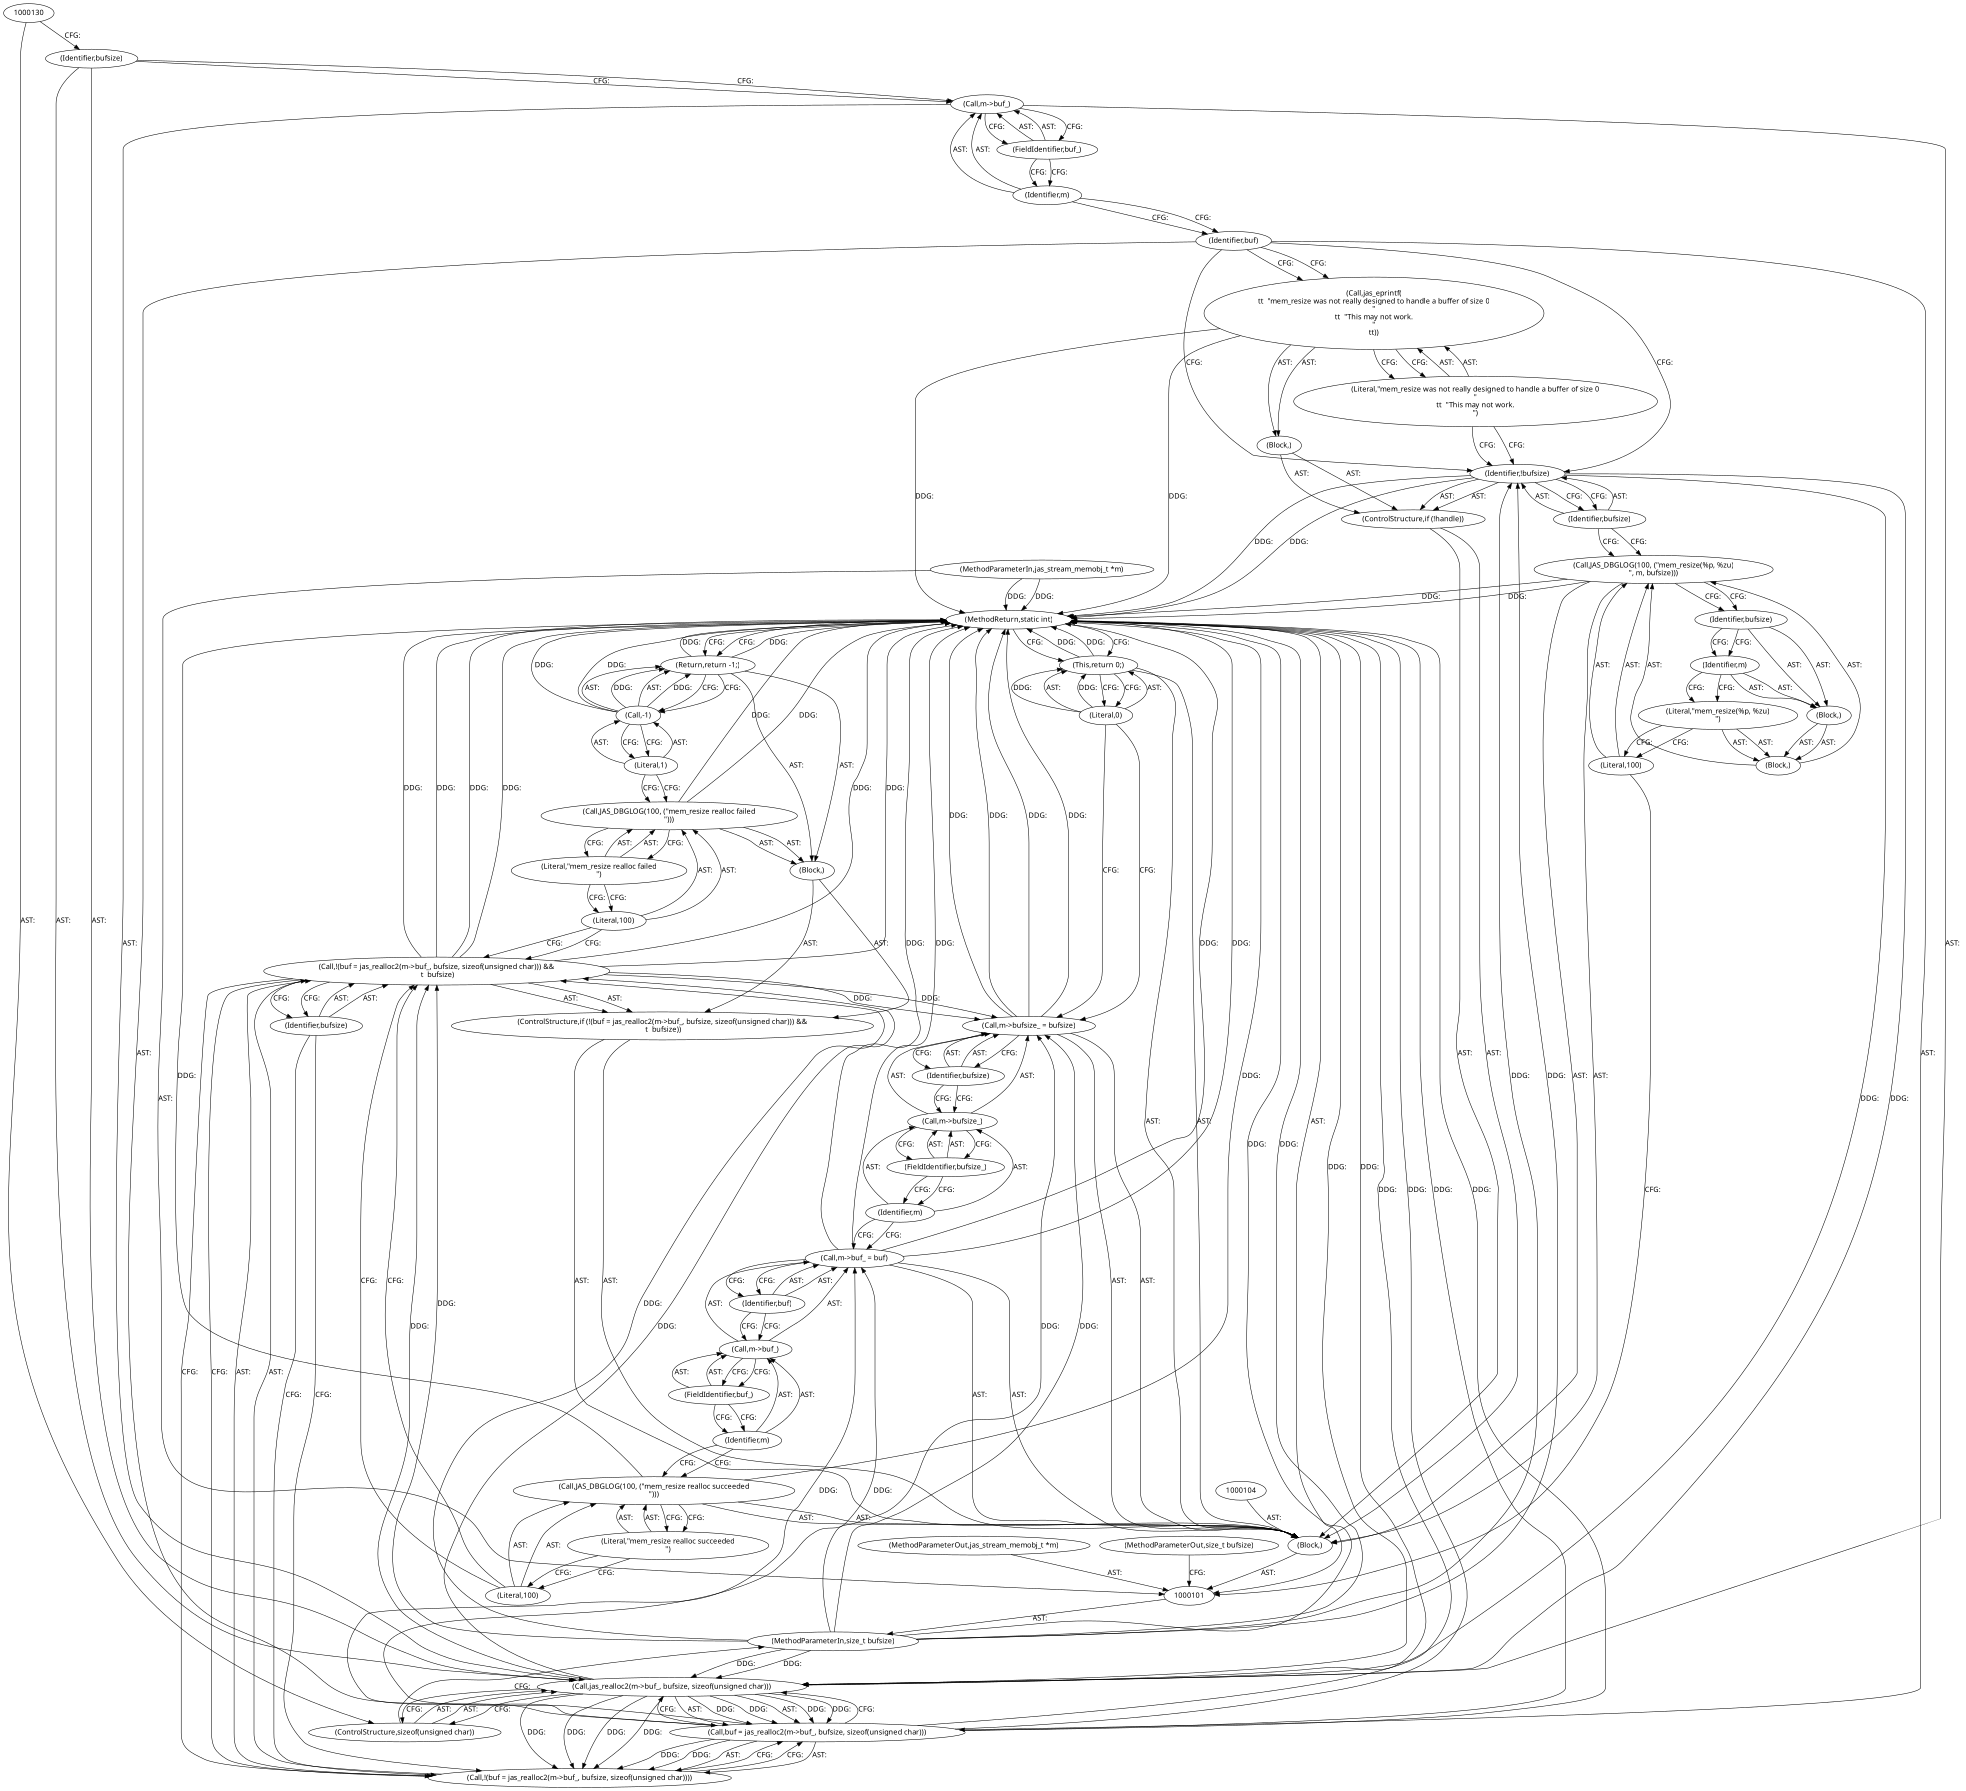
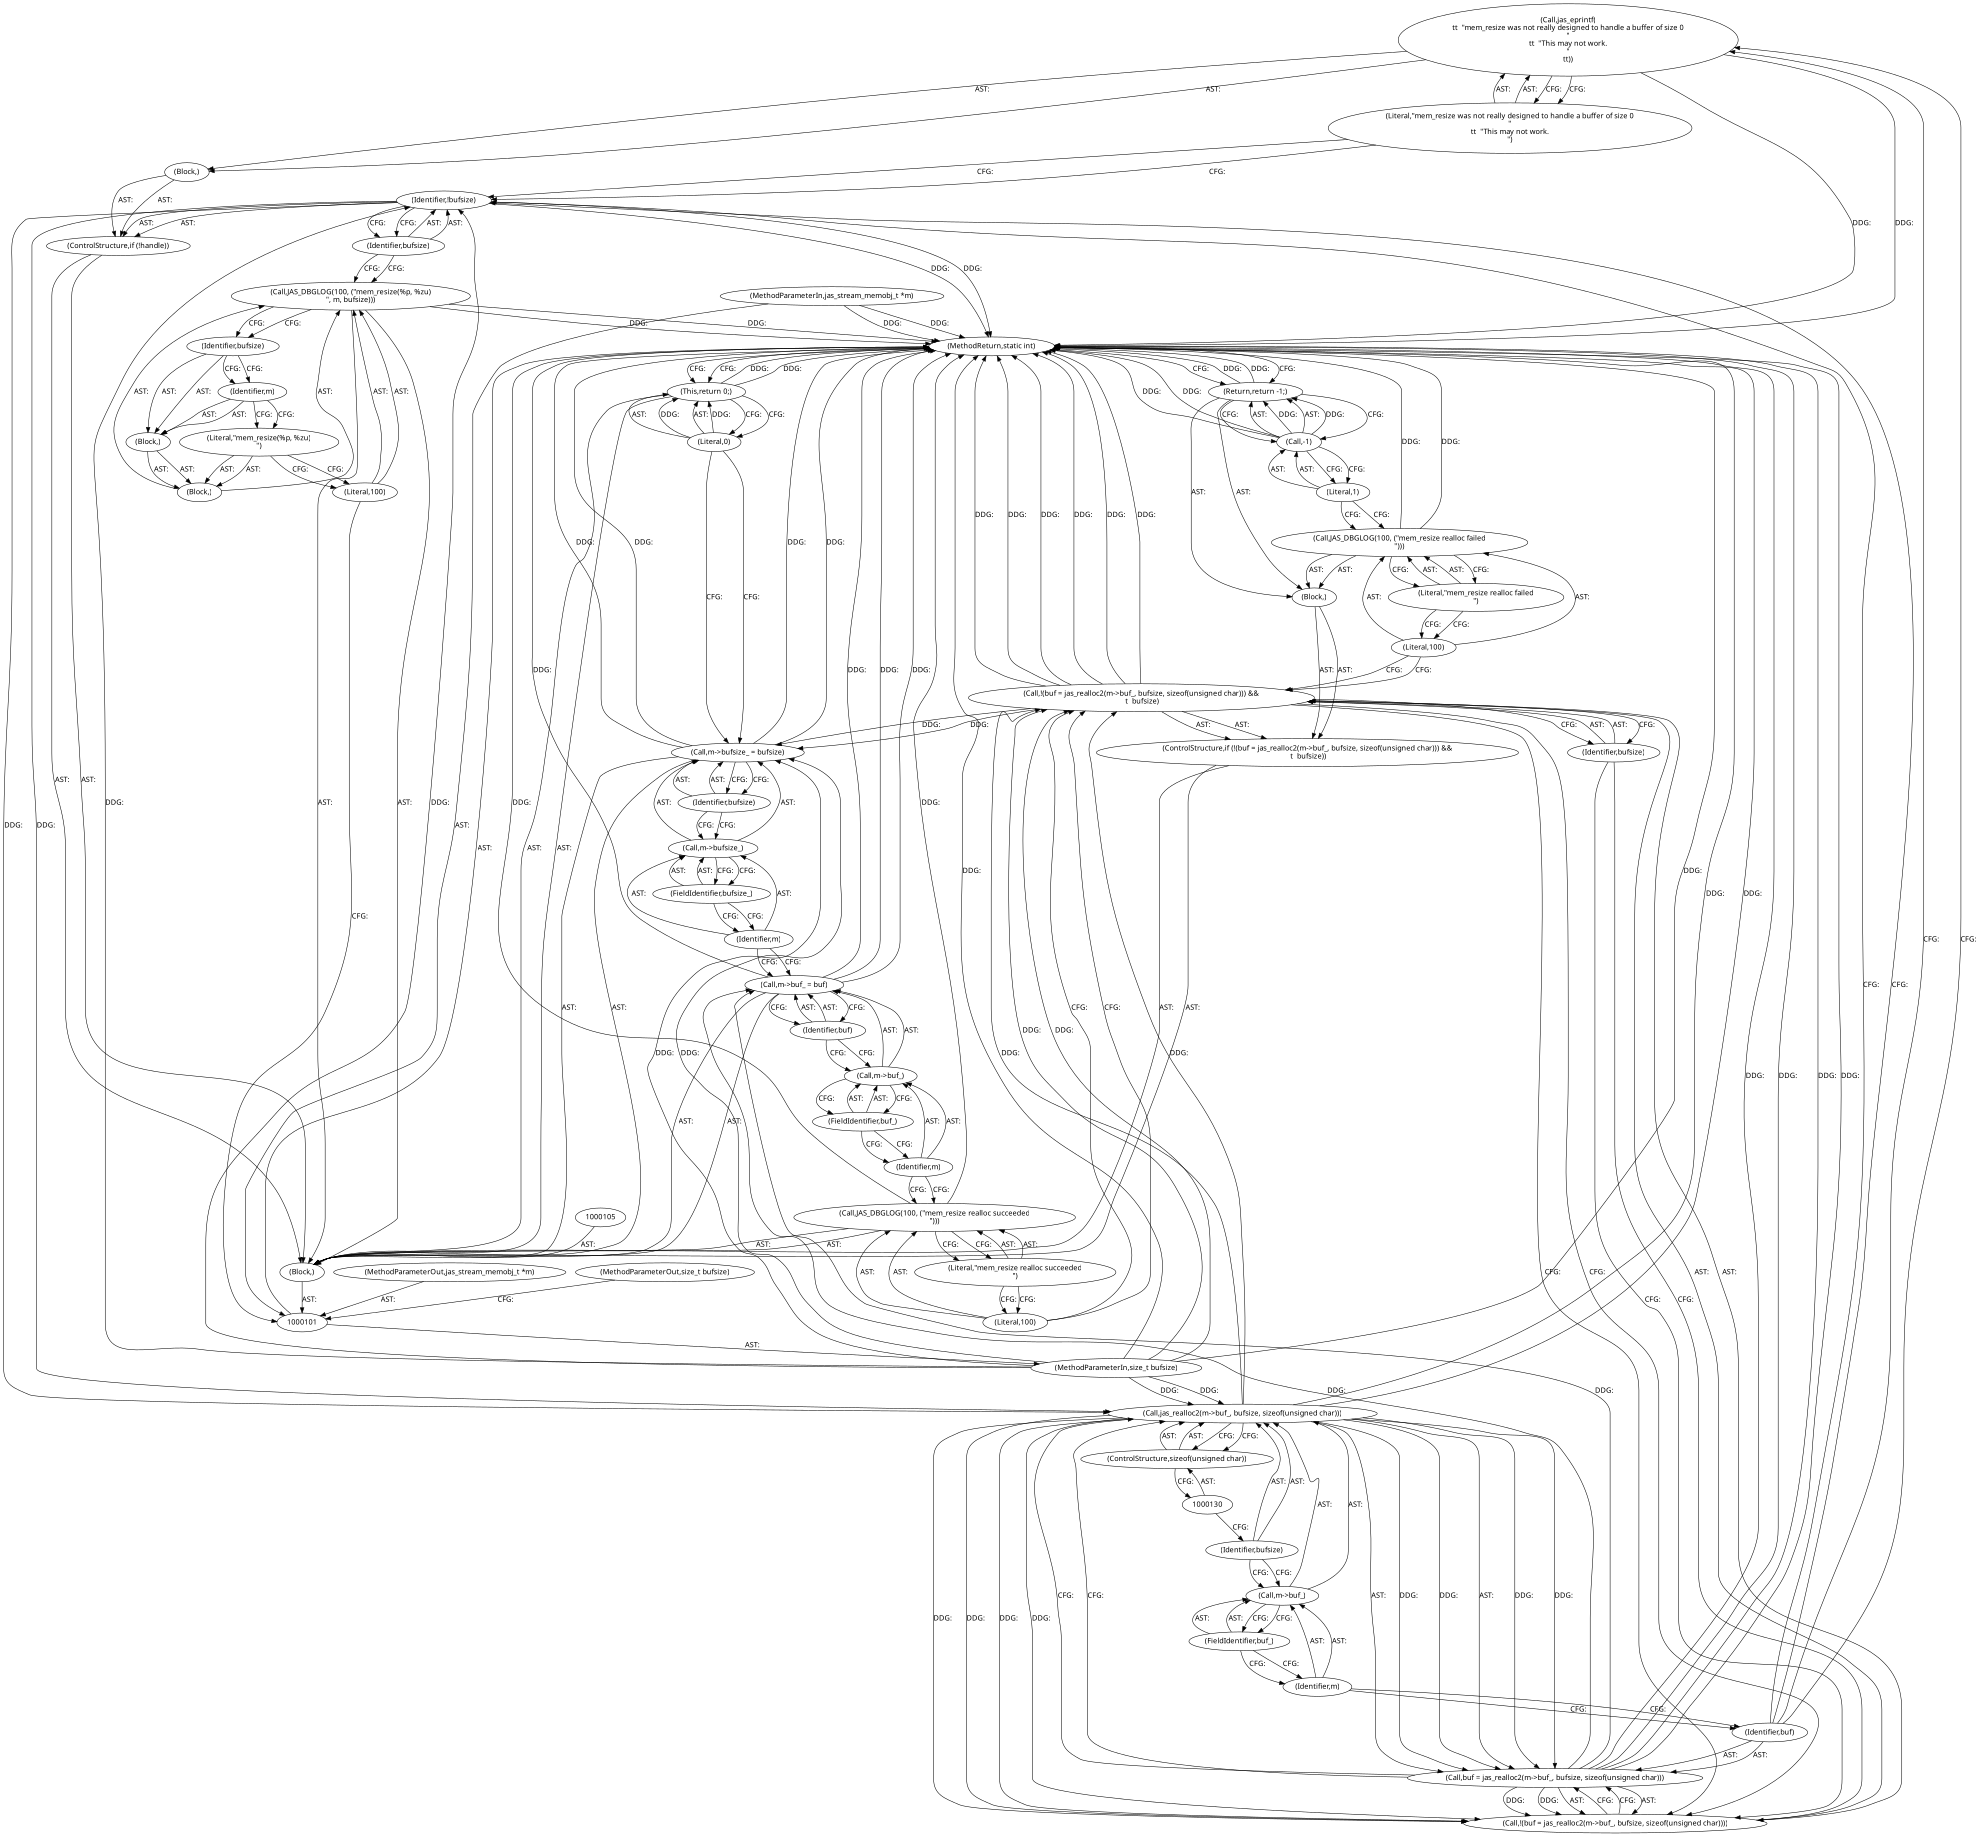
edge "(MethodReturn,static int)" -> "1000101": reversed
node "1000104": label "1000104" -> "1000105"
edge "(ControlStructure,sizeof(unsigned char))" -> "(MethodParameterIn,size_t bufsize)": now "(ControlStructure,sizeof(unsigned char))" -> "1000130"
